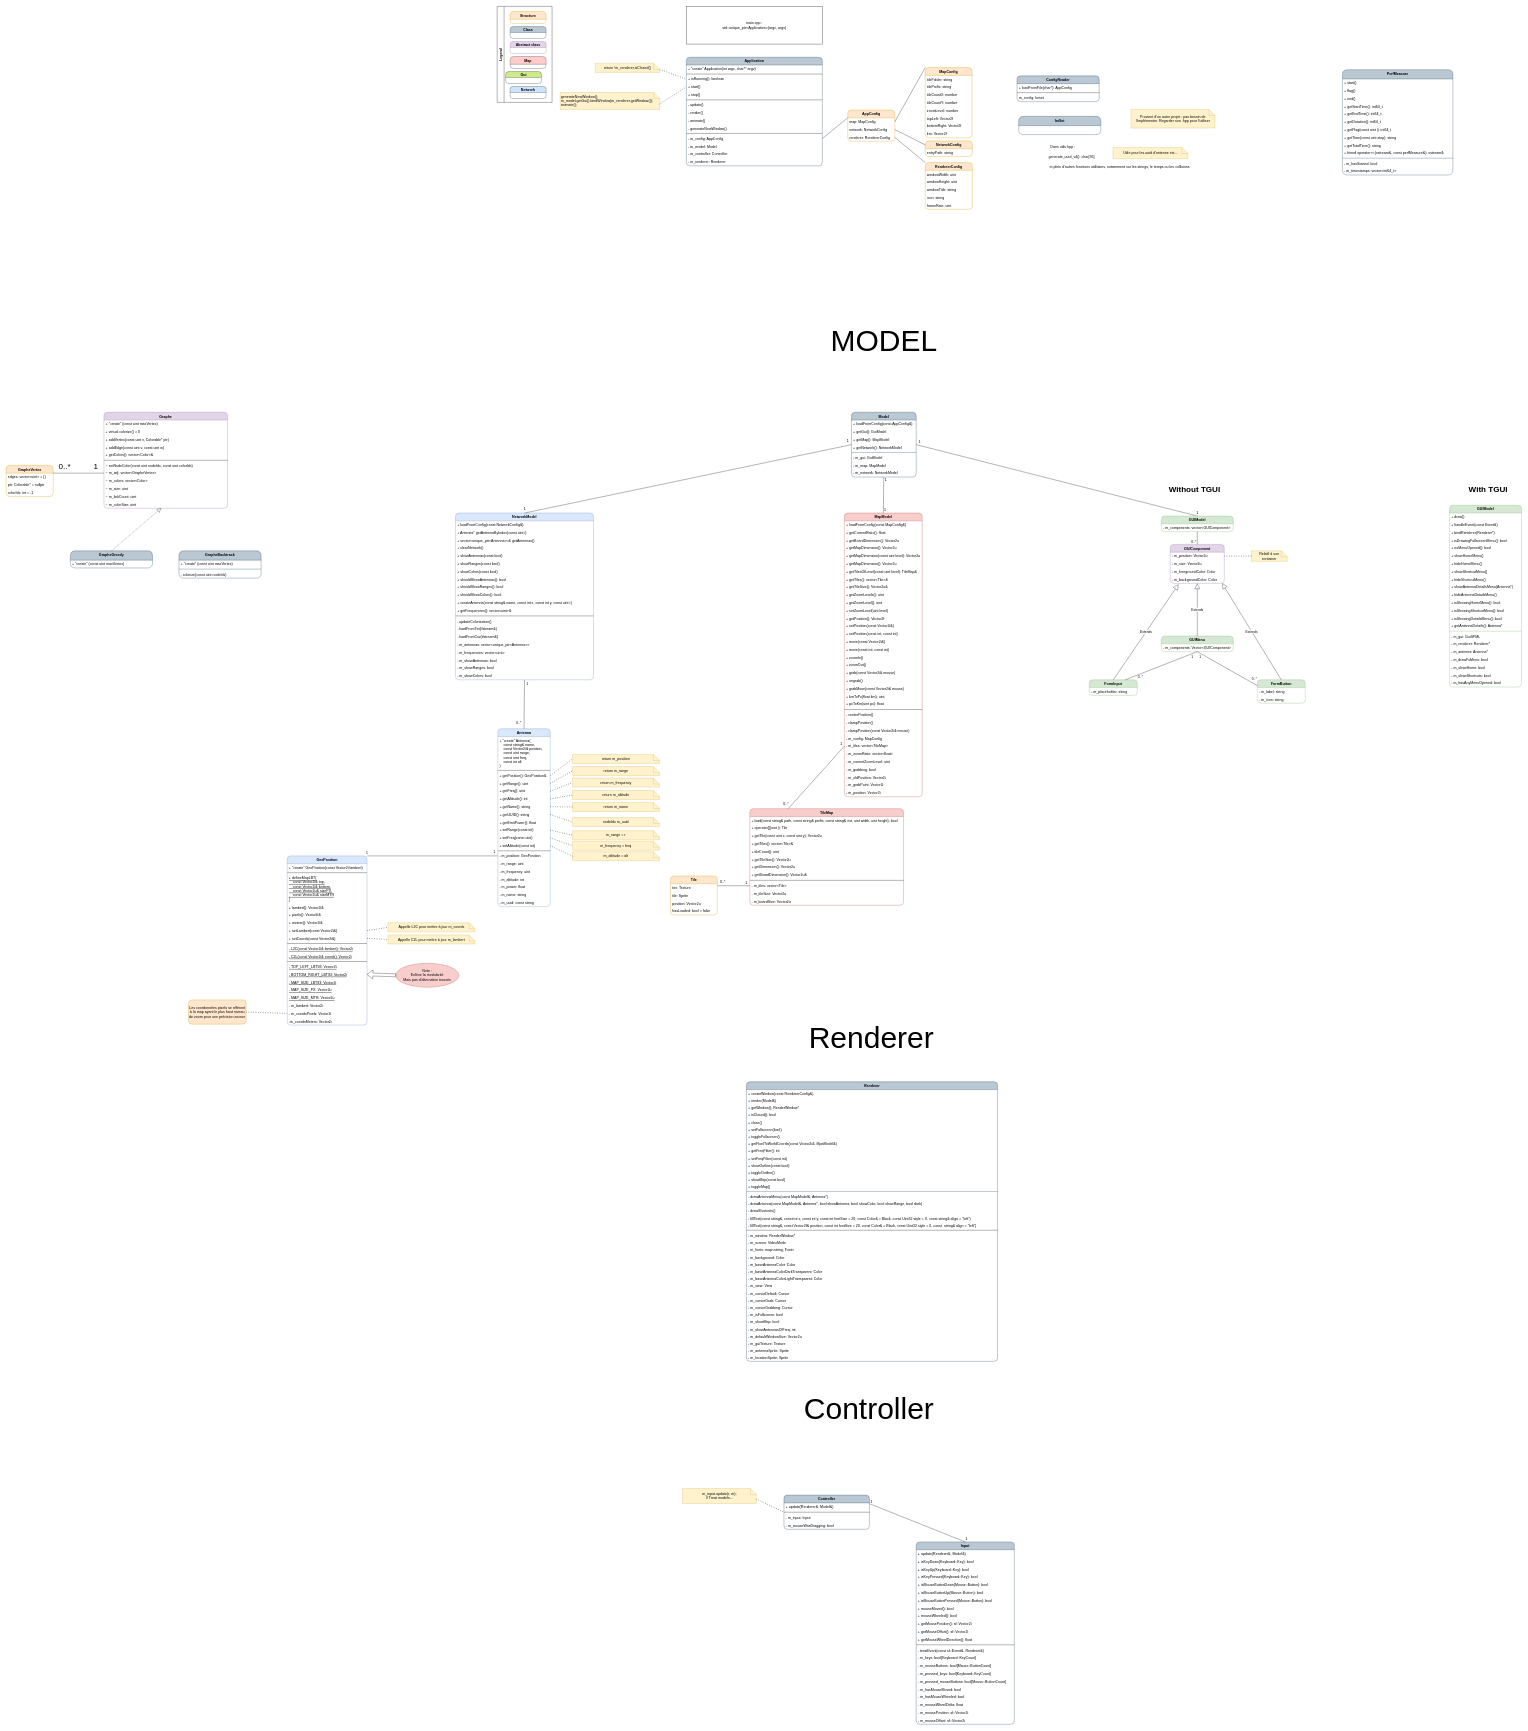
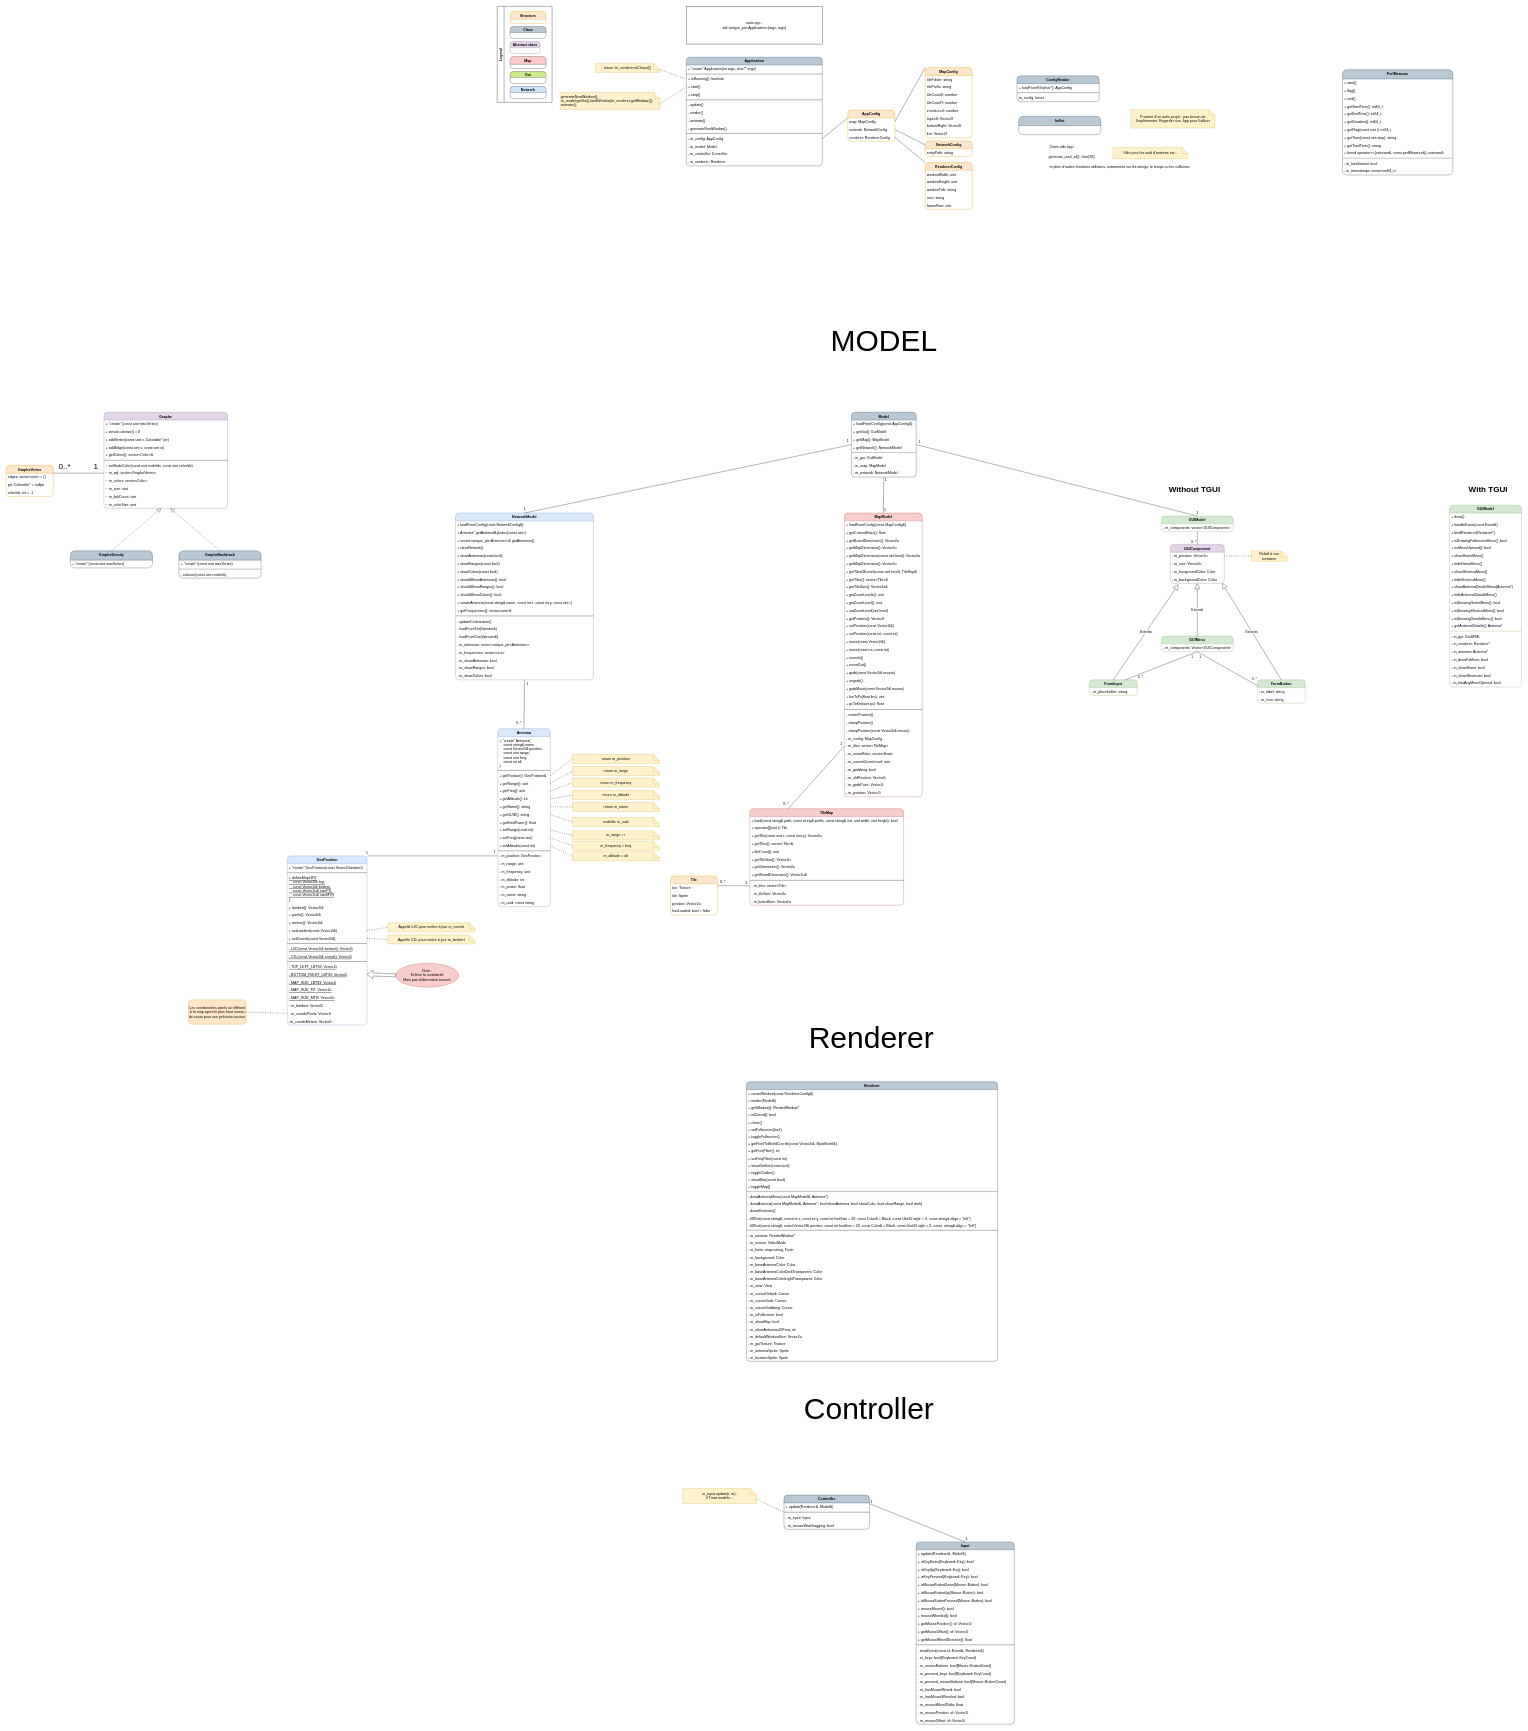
node "Abstract class": size 36x12 -> 30x12
node "Gui": moved (524, 77) -> (528, 77)
edge "GrapheBacktrack" -> "~ m_colorSize: uint": added
